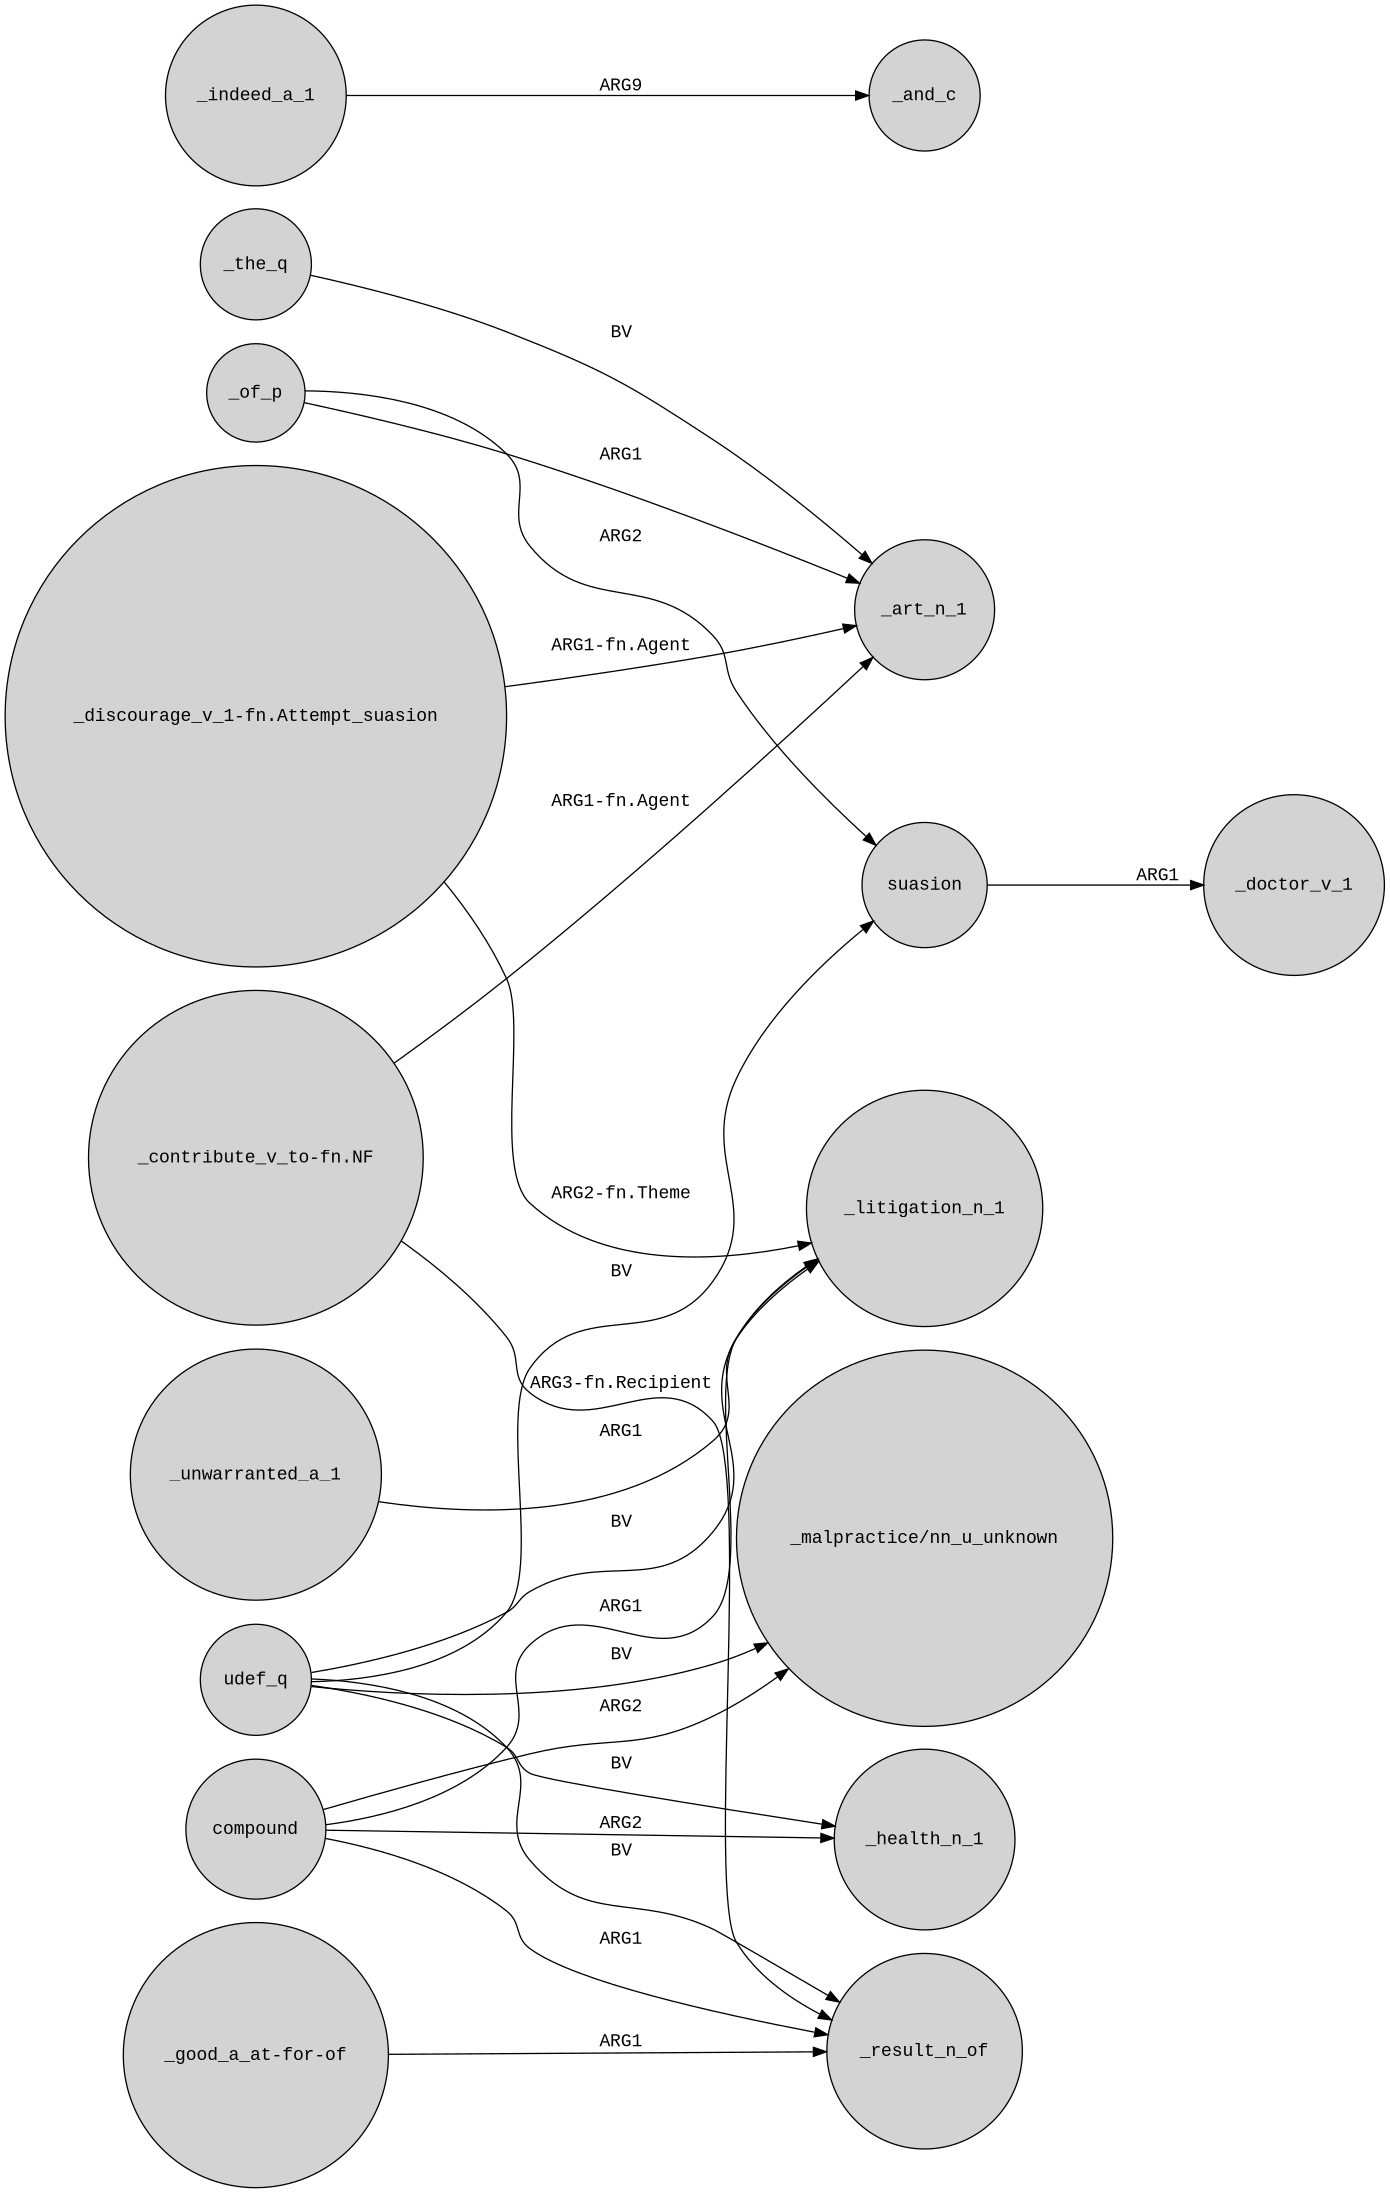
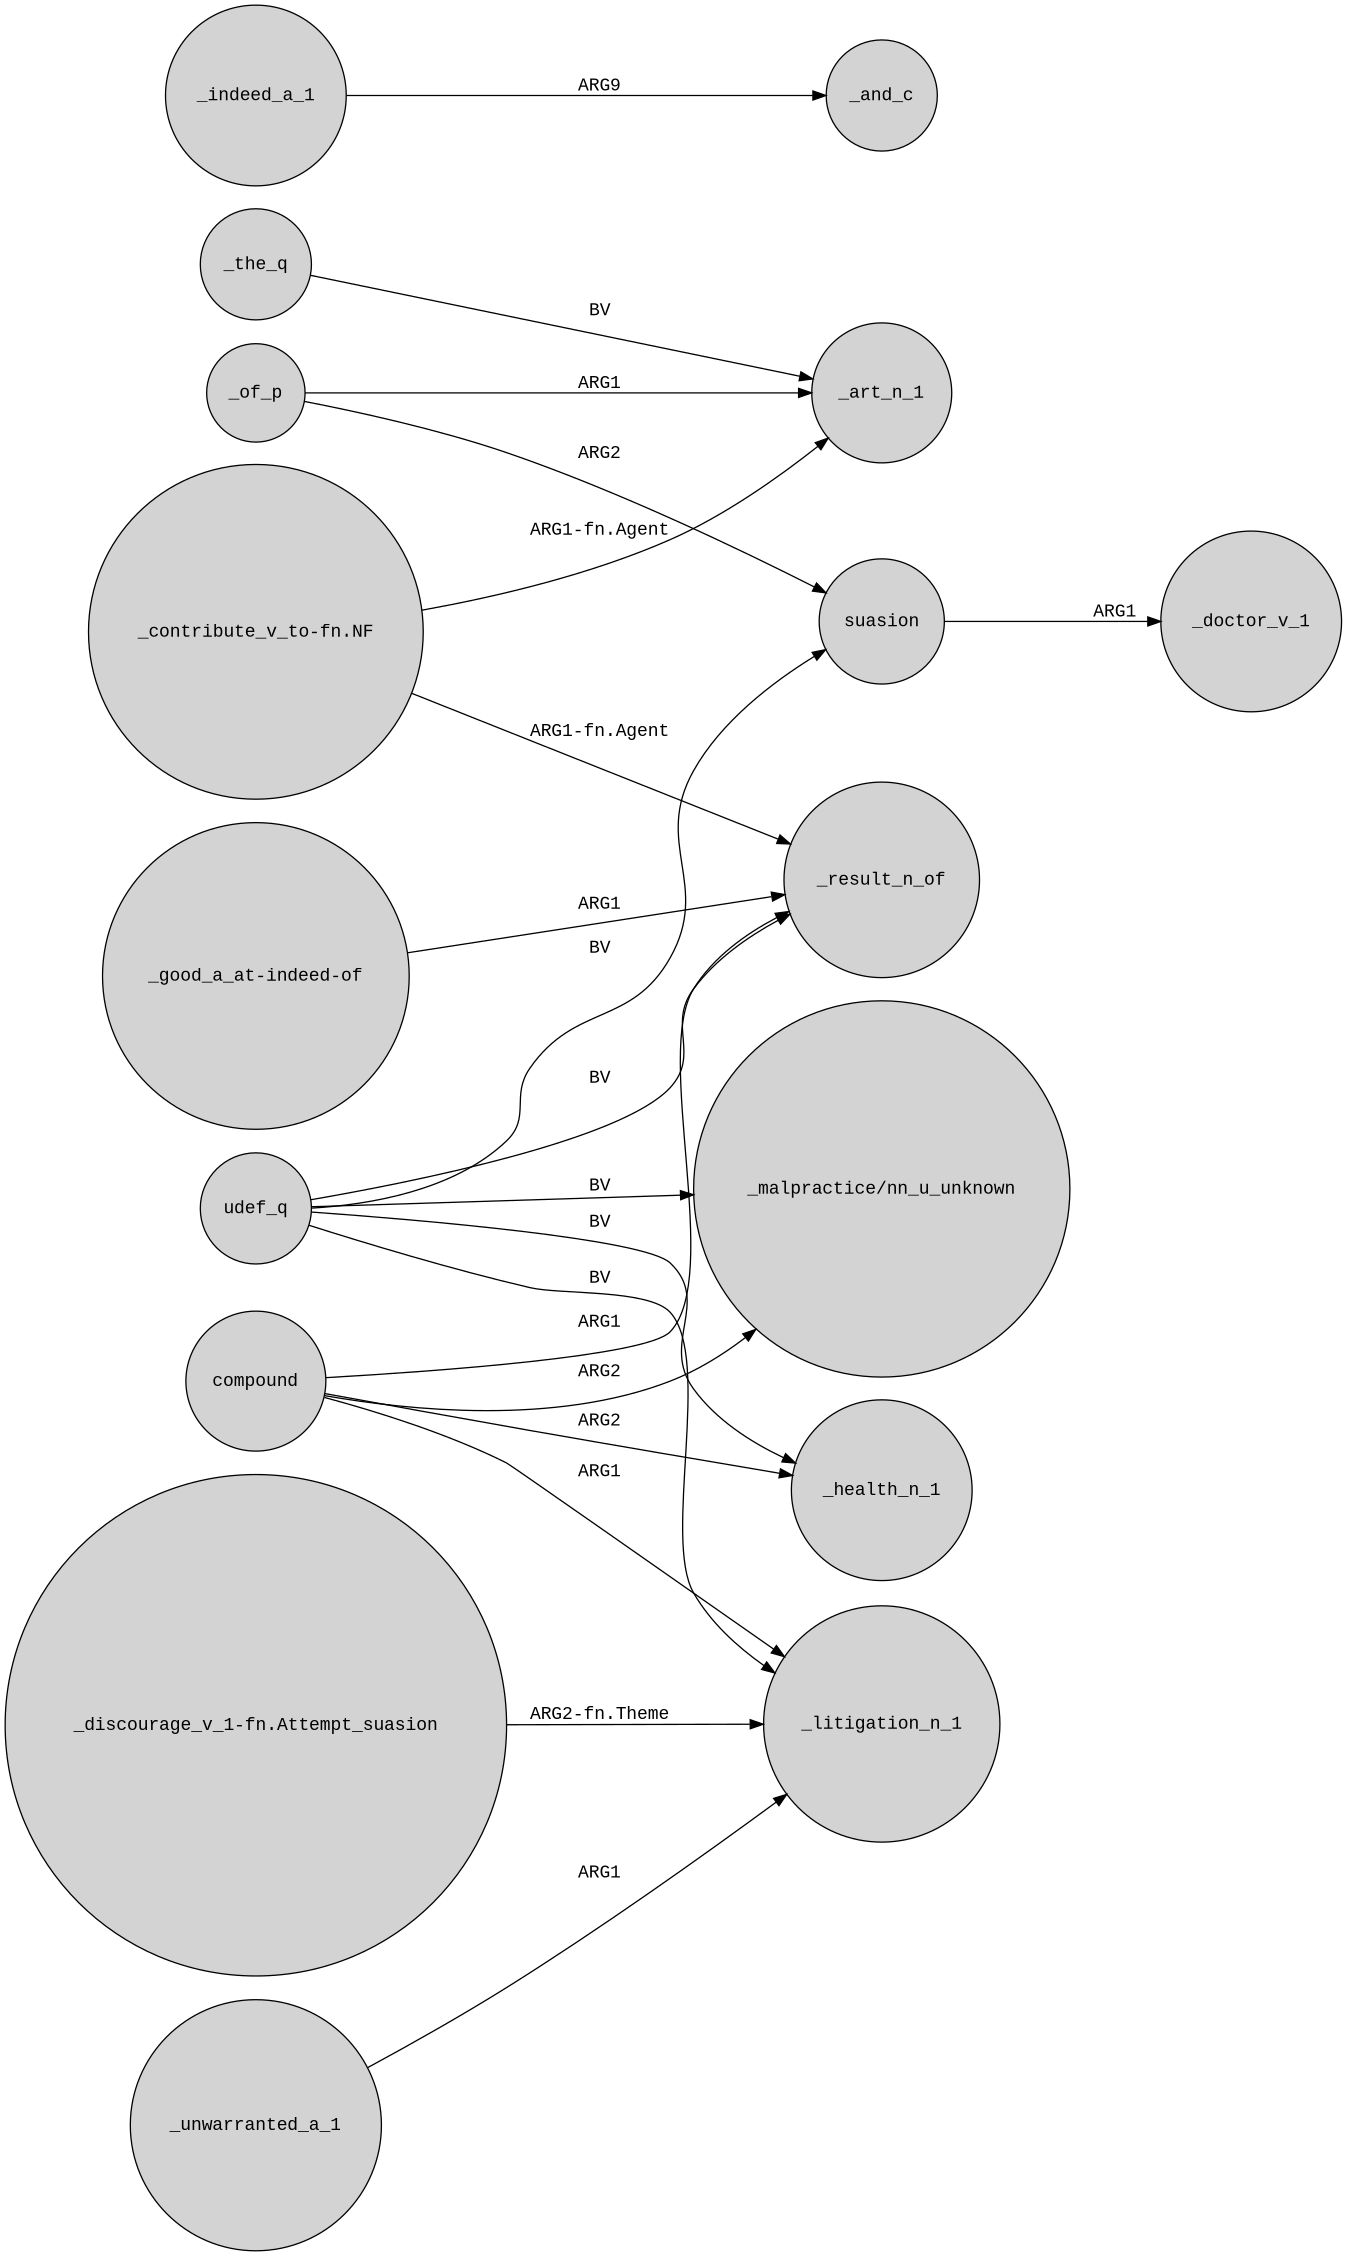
edge "_discourage_v_1-fn.Attempt_suasion" -> "_art_n_1": removed, label "ARG1-fn.Agent"
edge "_contribute_v_to-fn.NF" -> "_result_n_of": label "ARG3-fn.Recipient" -> "ARG1-fn.Agent"
node "_good_a_at-for-of": label "_good_a_at-for-of" -> "_good_a_at-indeed-of"
